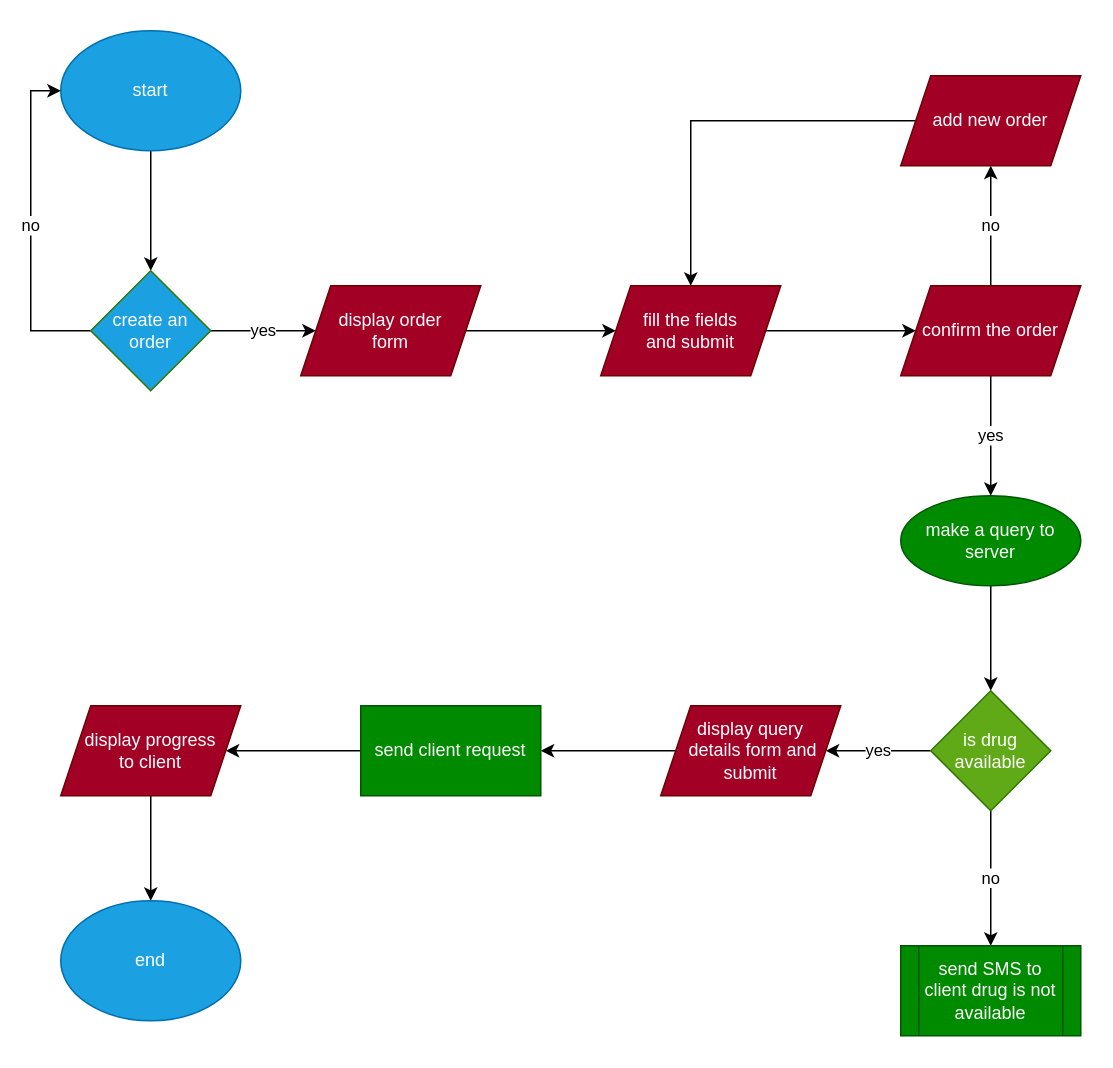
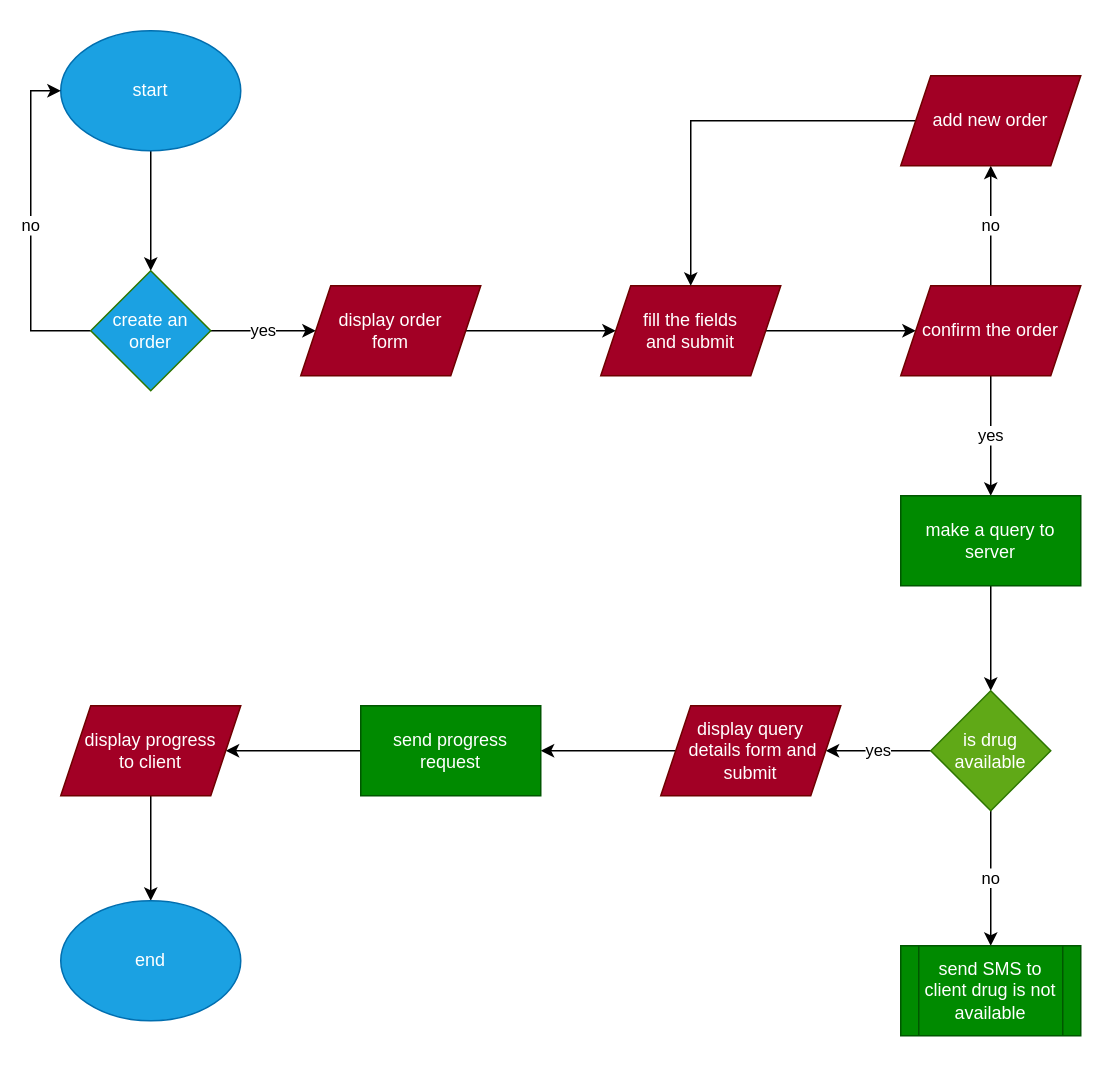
node "make a query to server": shape ellipse -> rectangle
node "send client request": label "send client request" -> "send progress request"
